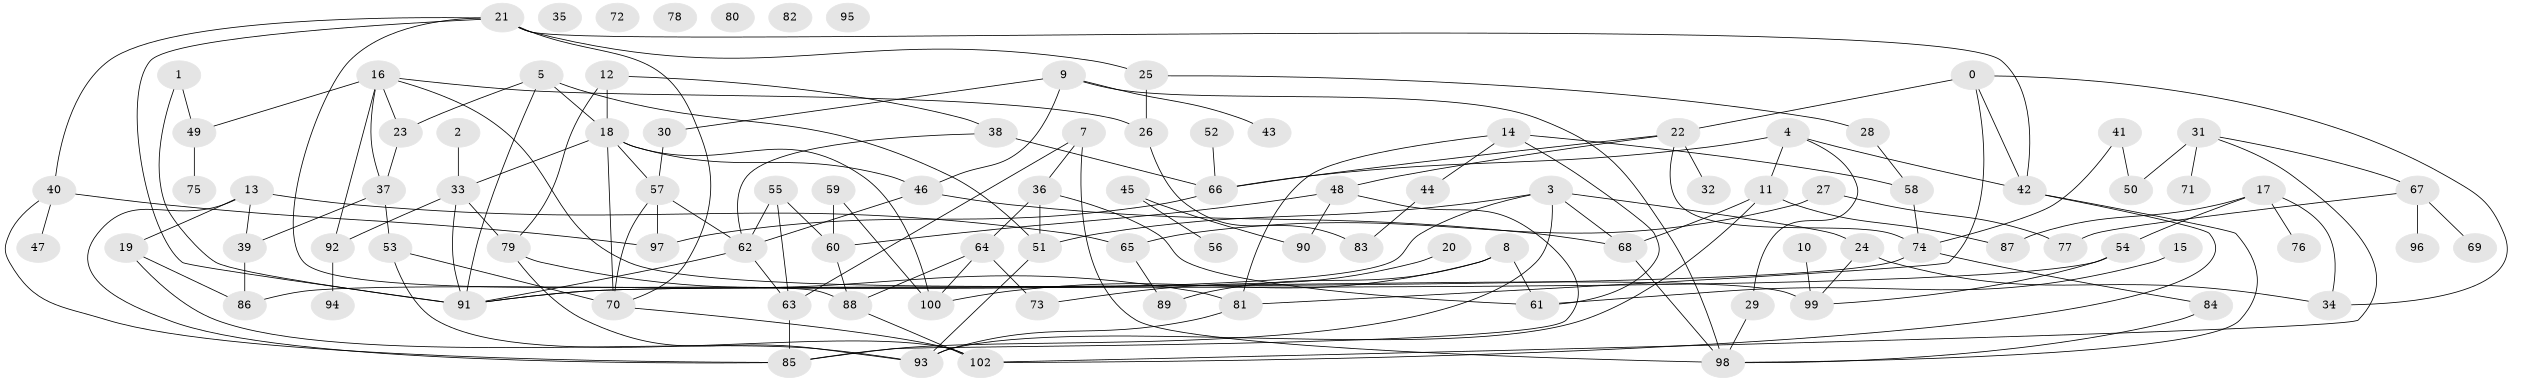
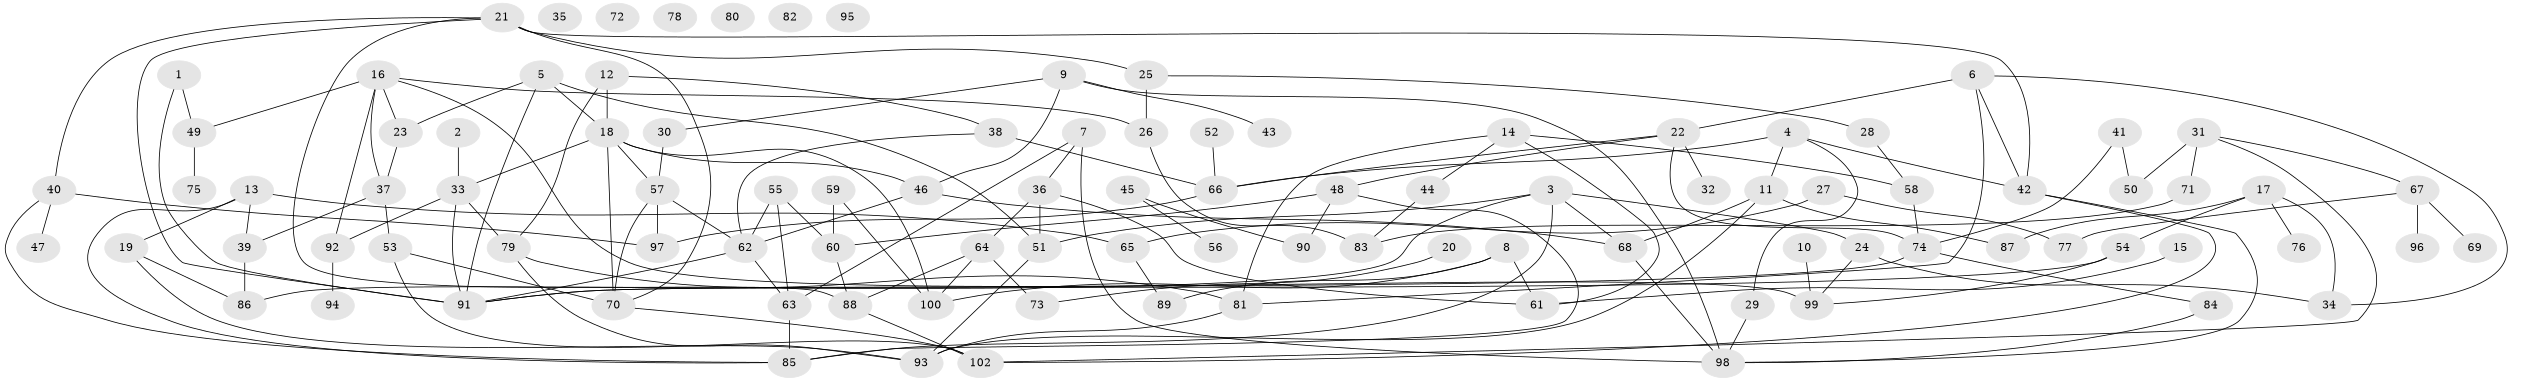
node "0": label "0" -> "6"
edge "71" -- "83": added
